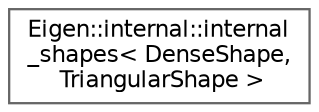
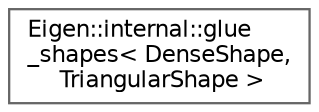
node "Eigen::internal::internal _shapes< DenseShape, TriangularShape >": label "Eigen::internal::internal _shapes< DenseShape, TriangularShape >" -> "Eigen::internal::glue _shapes< DenseShape, TriangularShape >"
